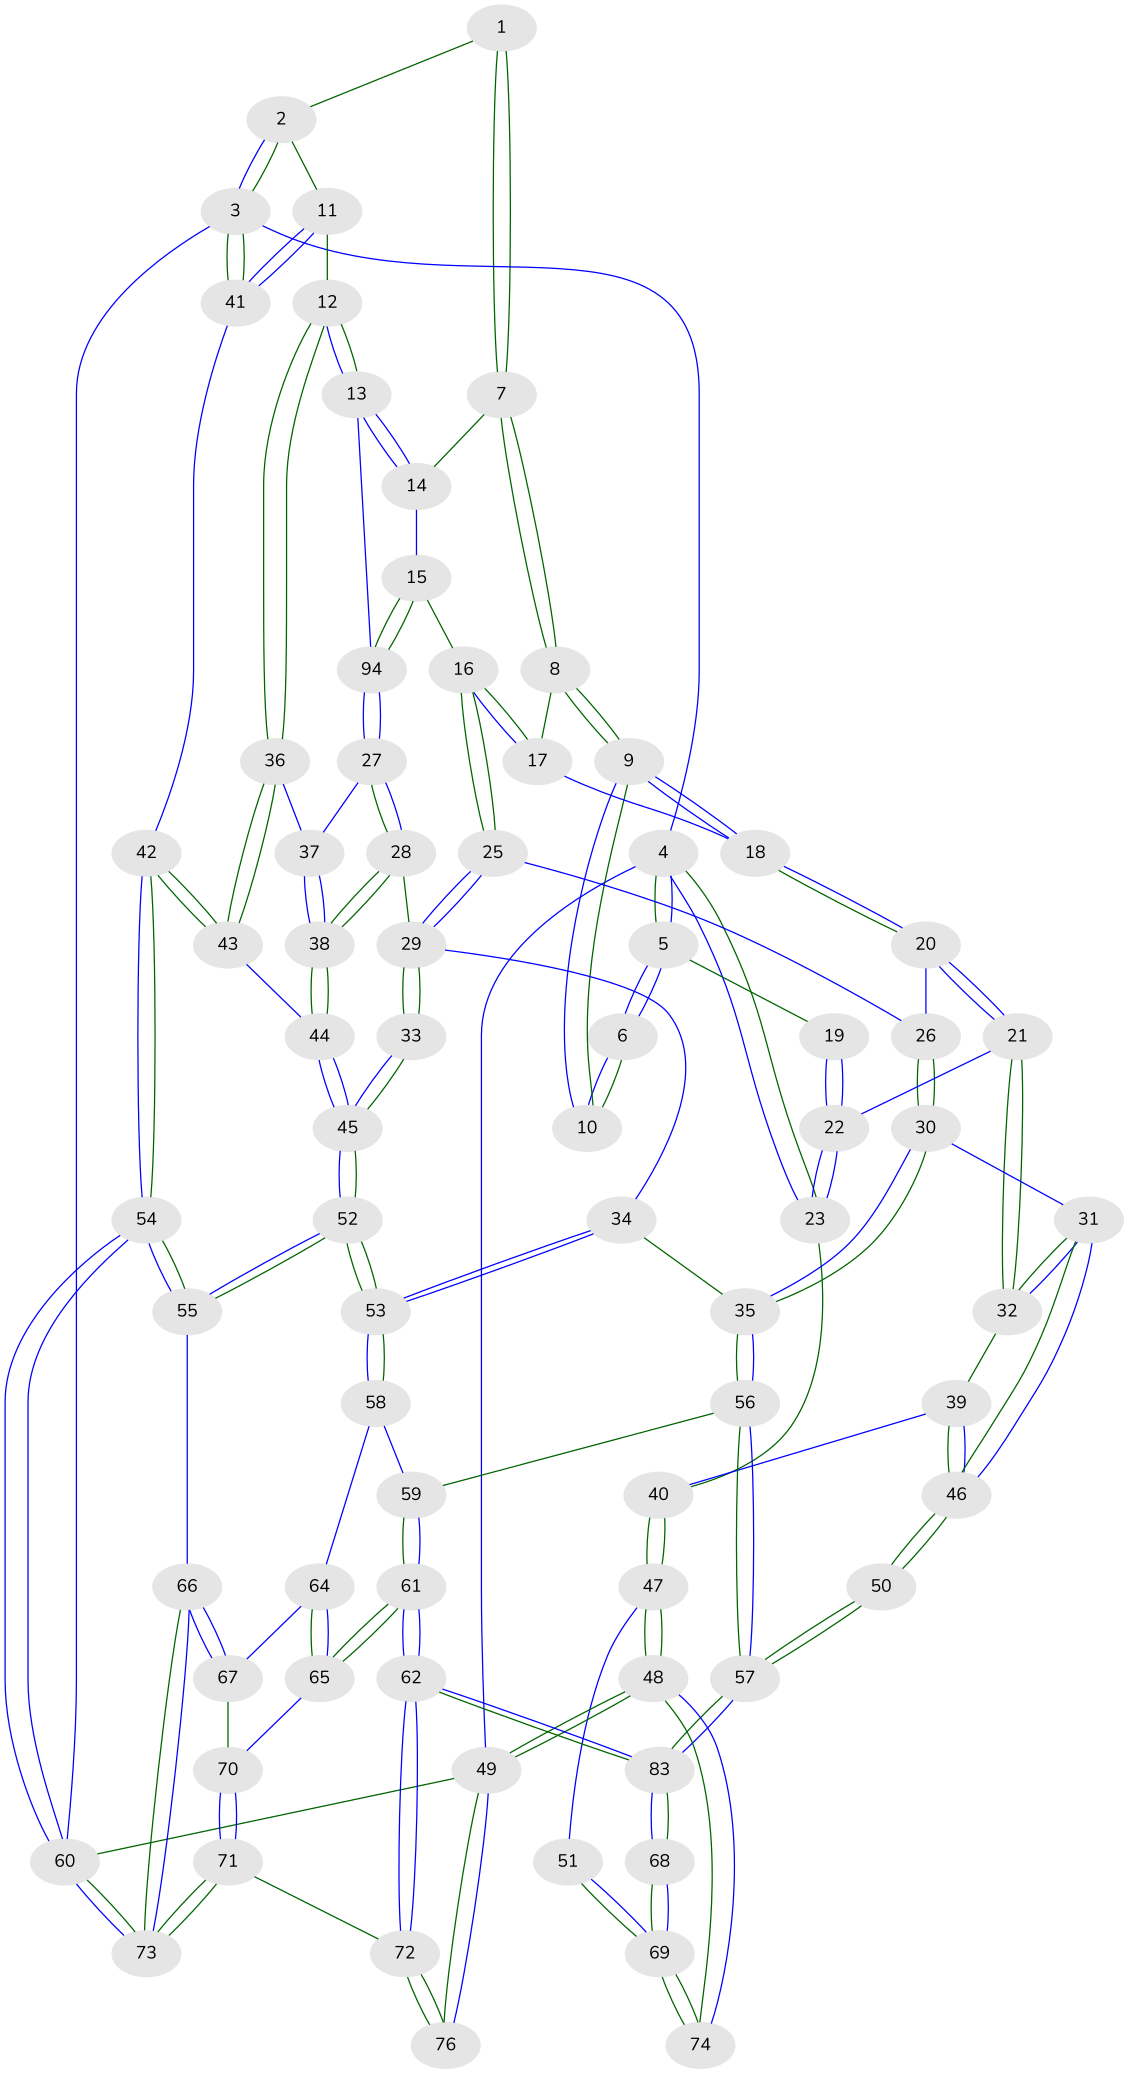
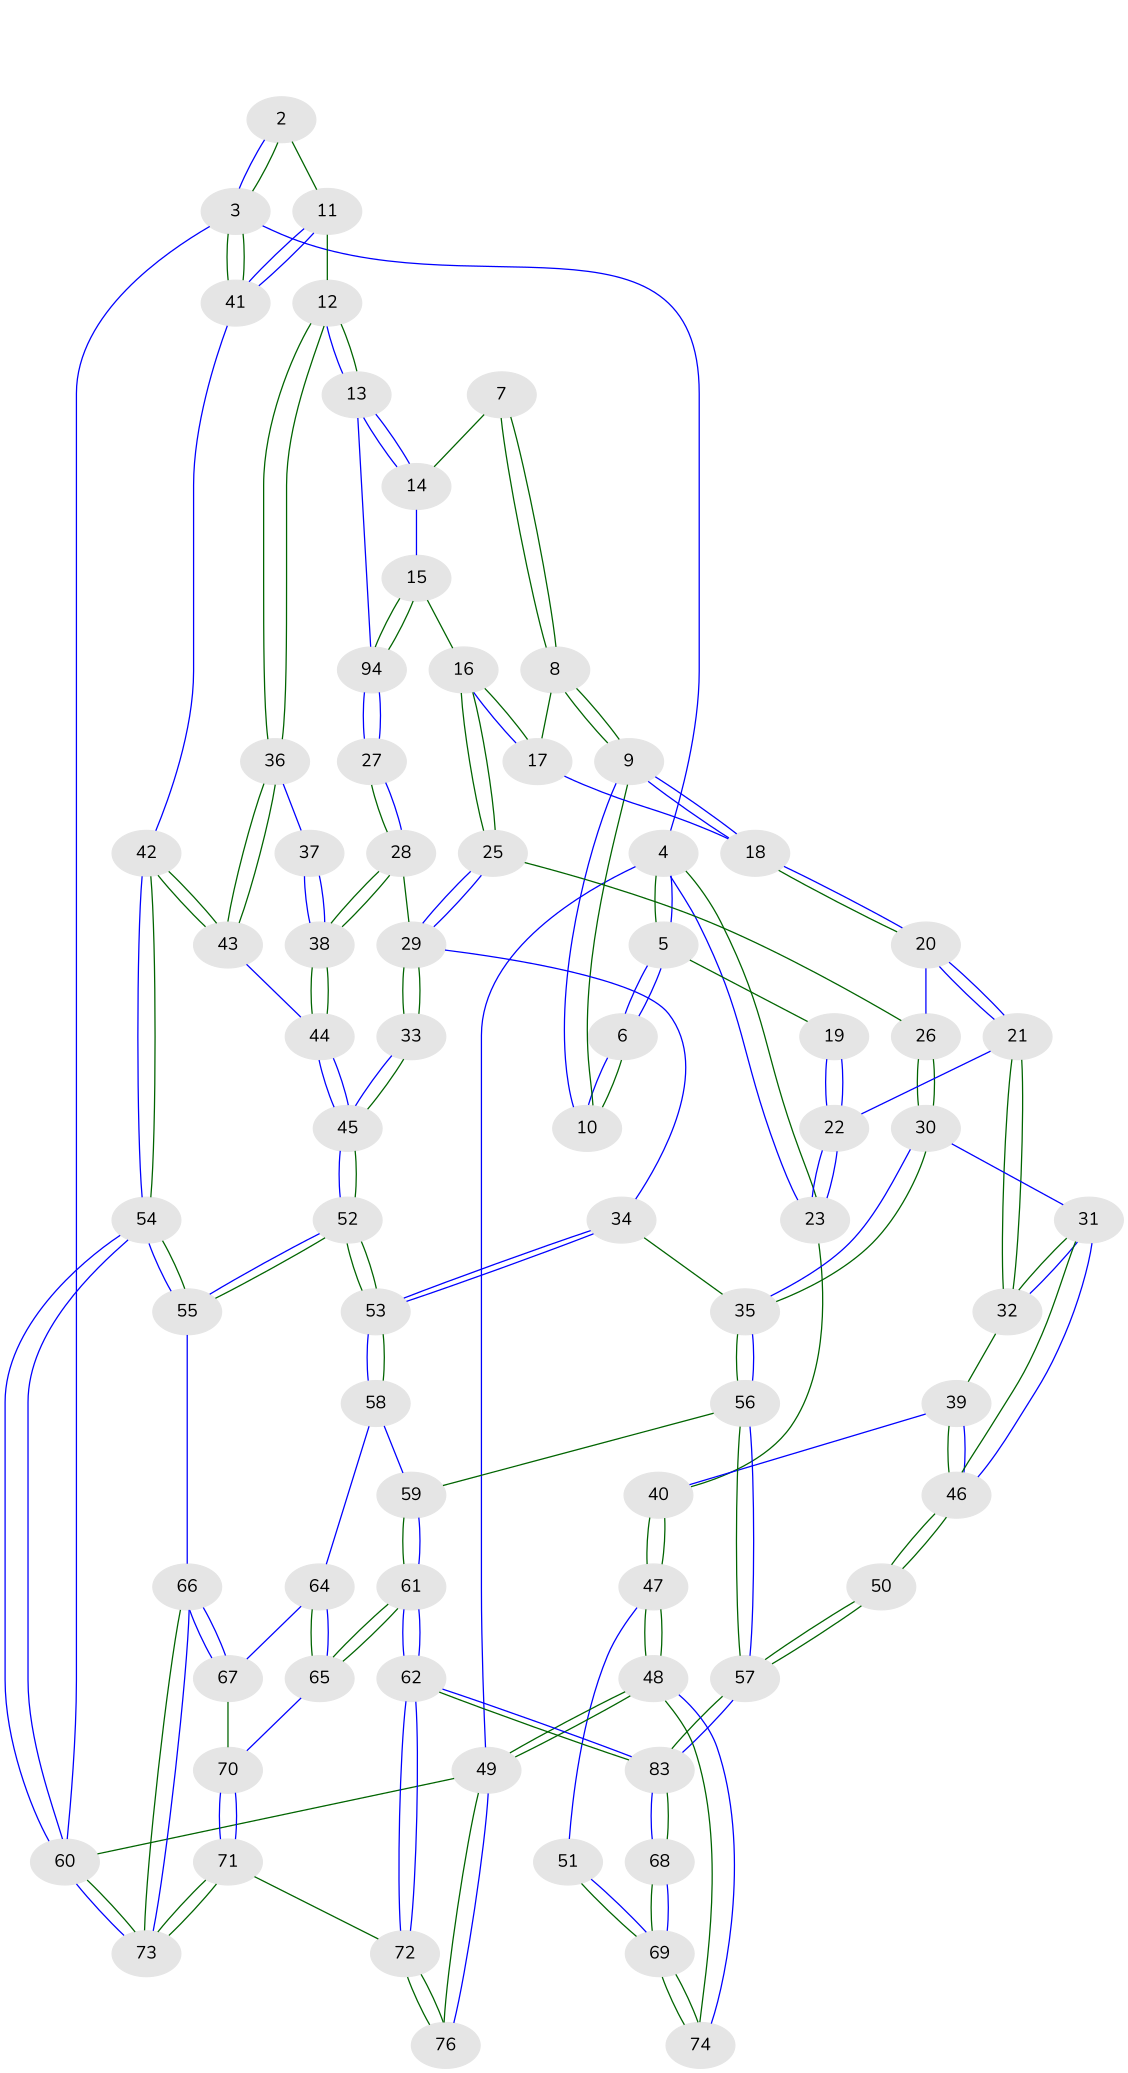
node "1": removed
edge "27" -- "37": removed
edge "25" -- "26": color blue -> darkgreen
